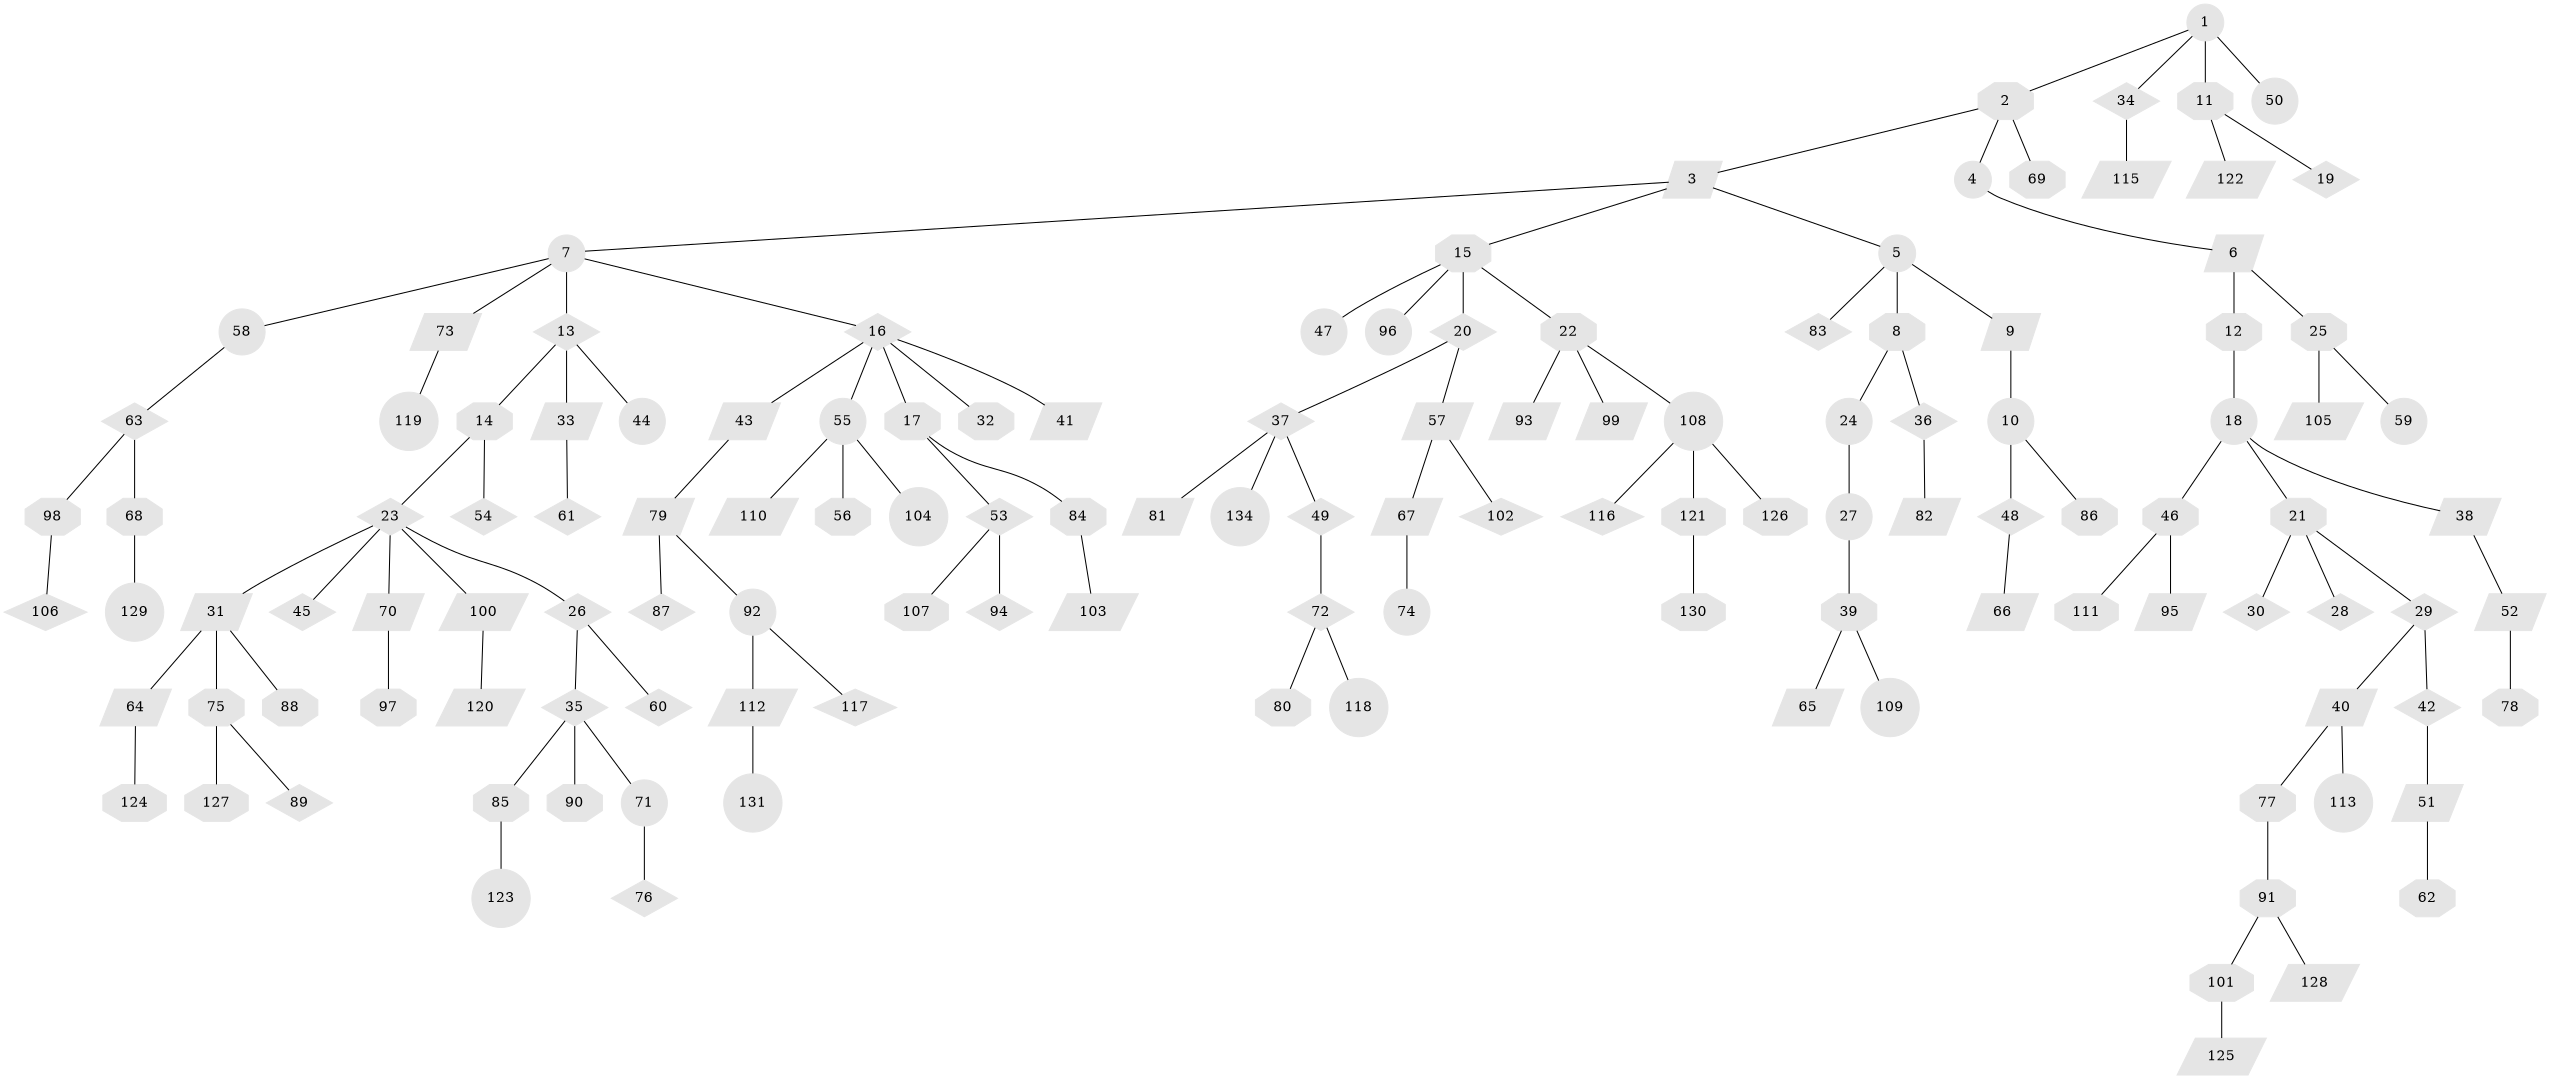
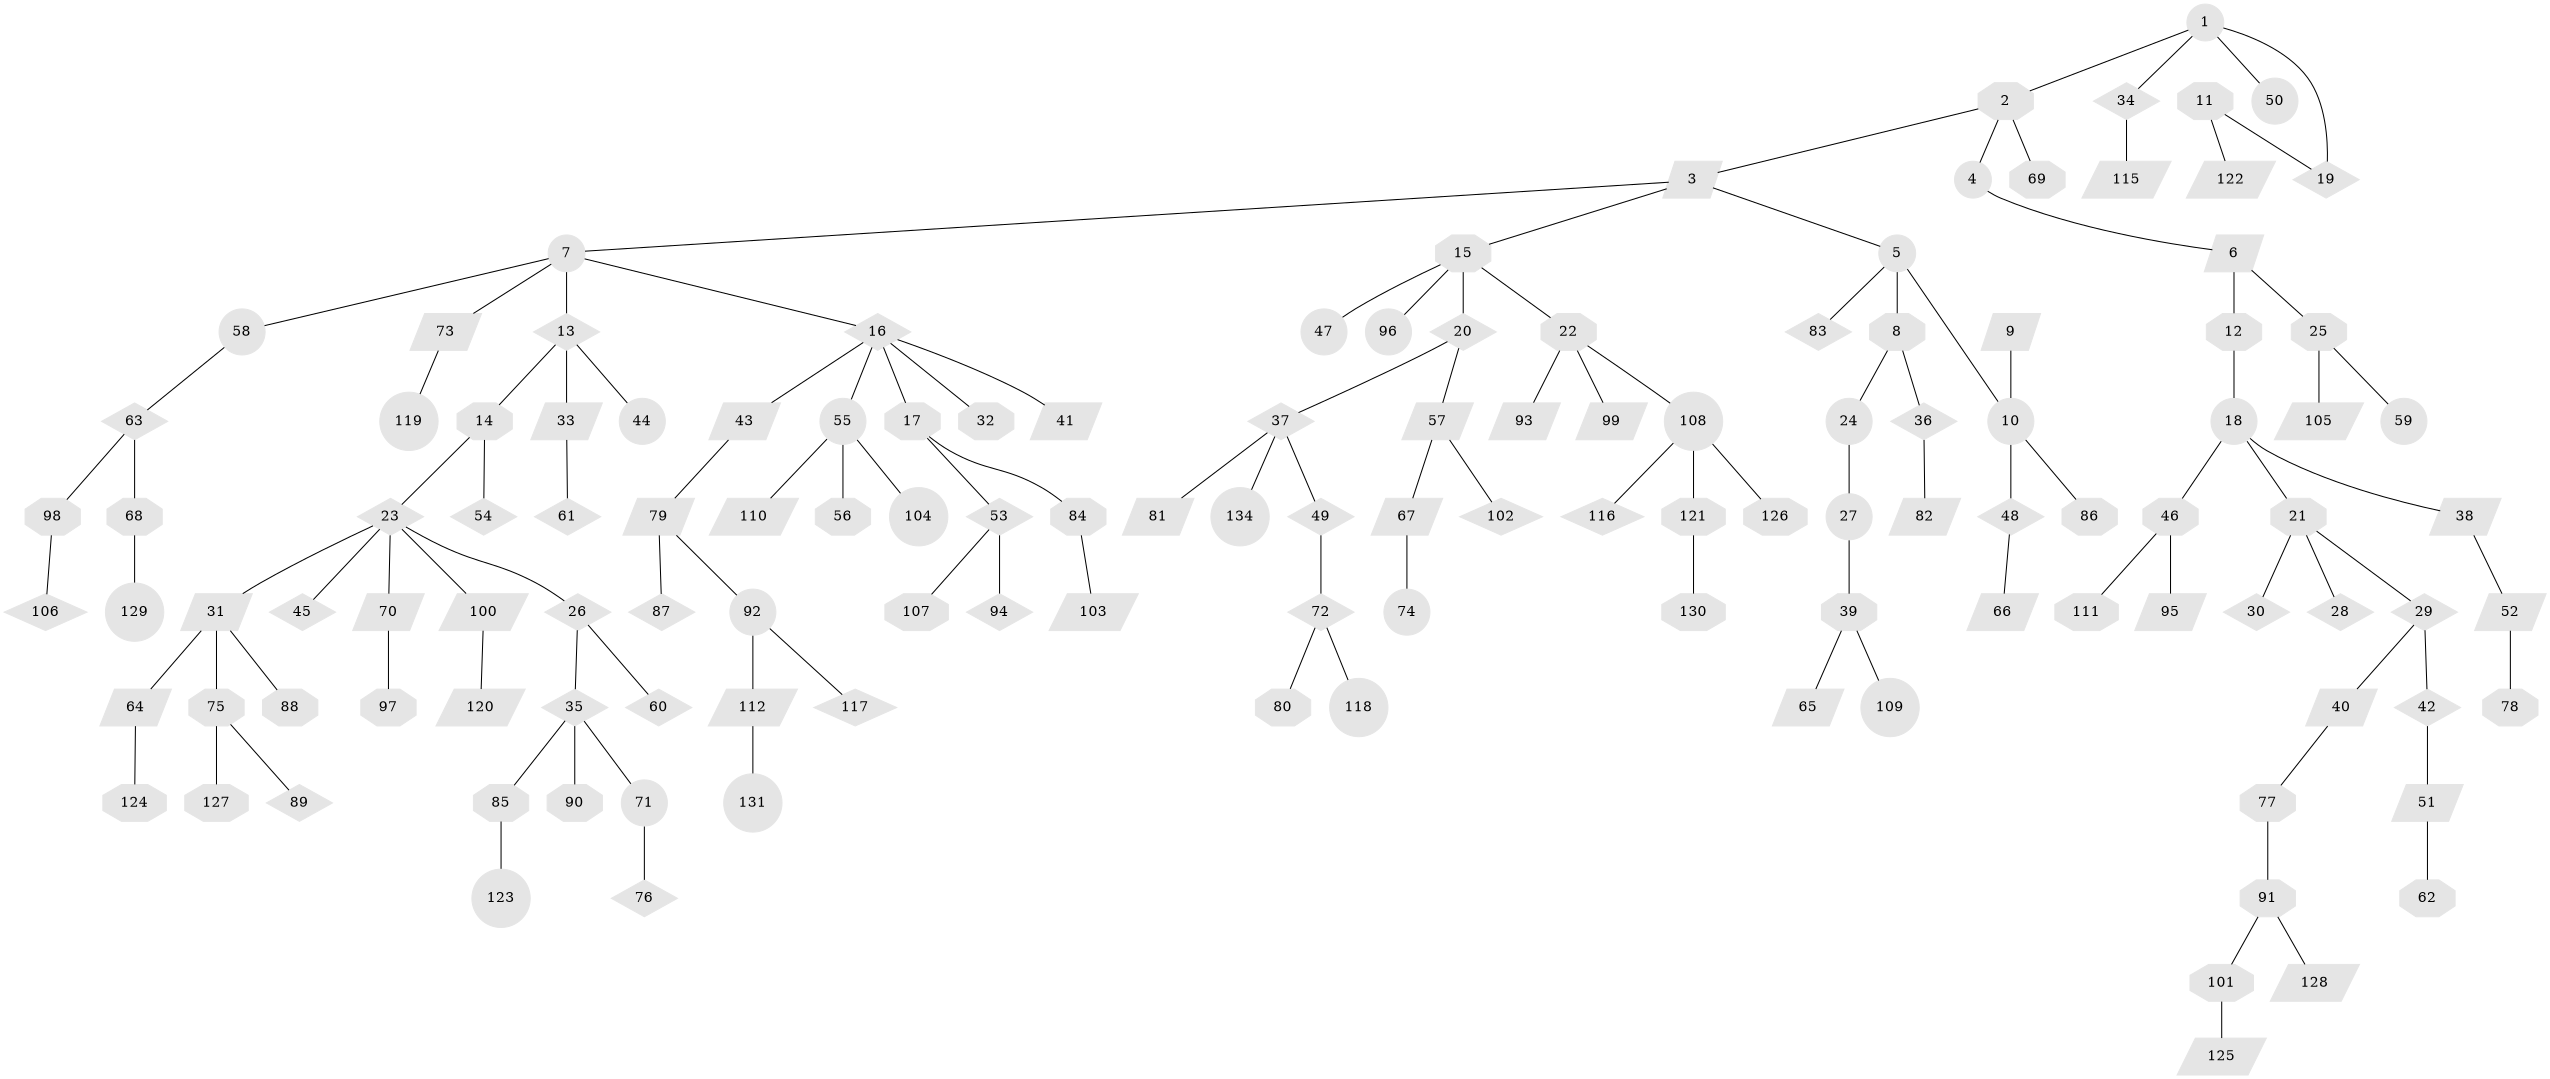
edge "1" -- "11": now "1" -- "19"
edge "5" -- "9": now "5" -- "10"
node "113": removed
